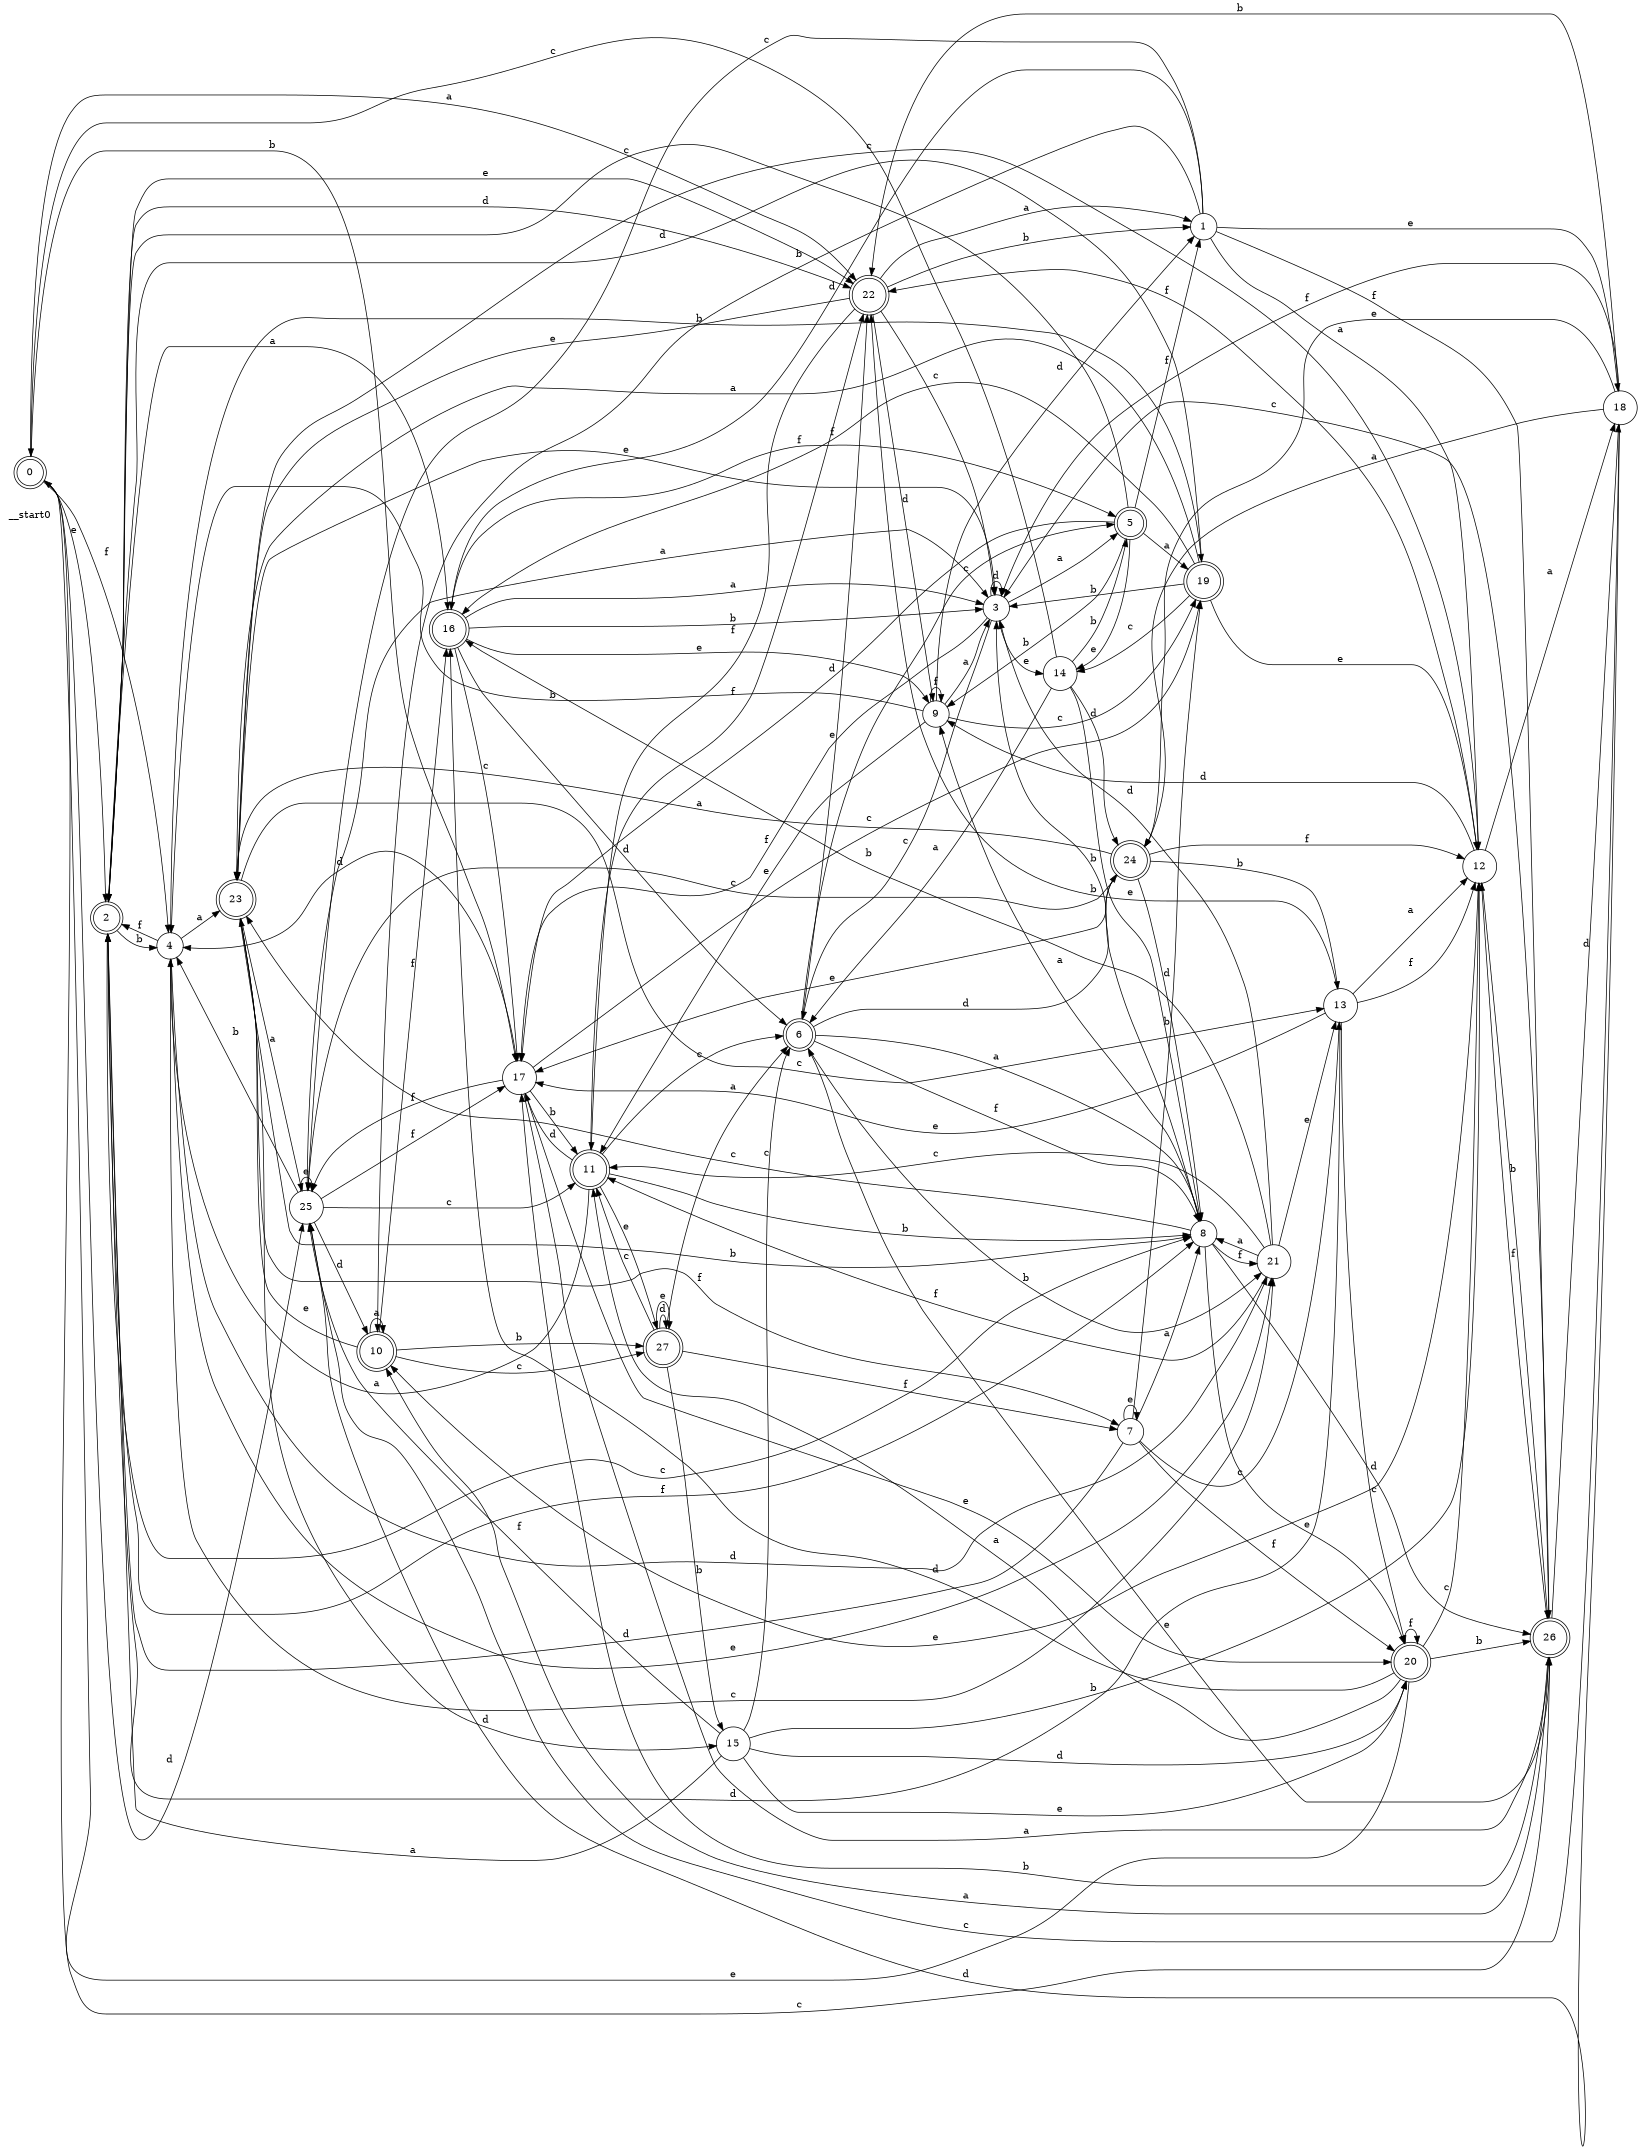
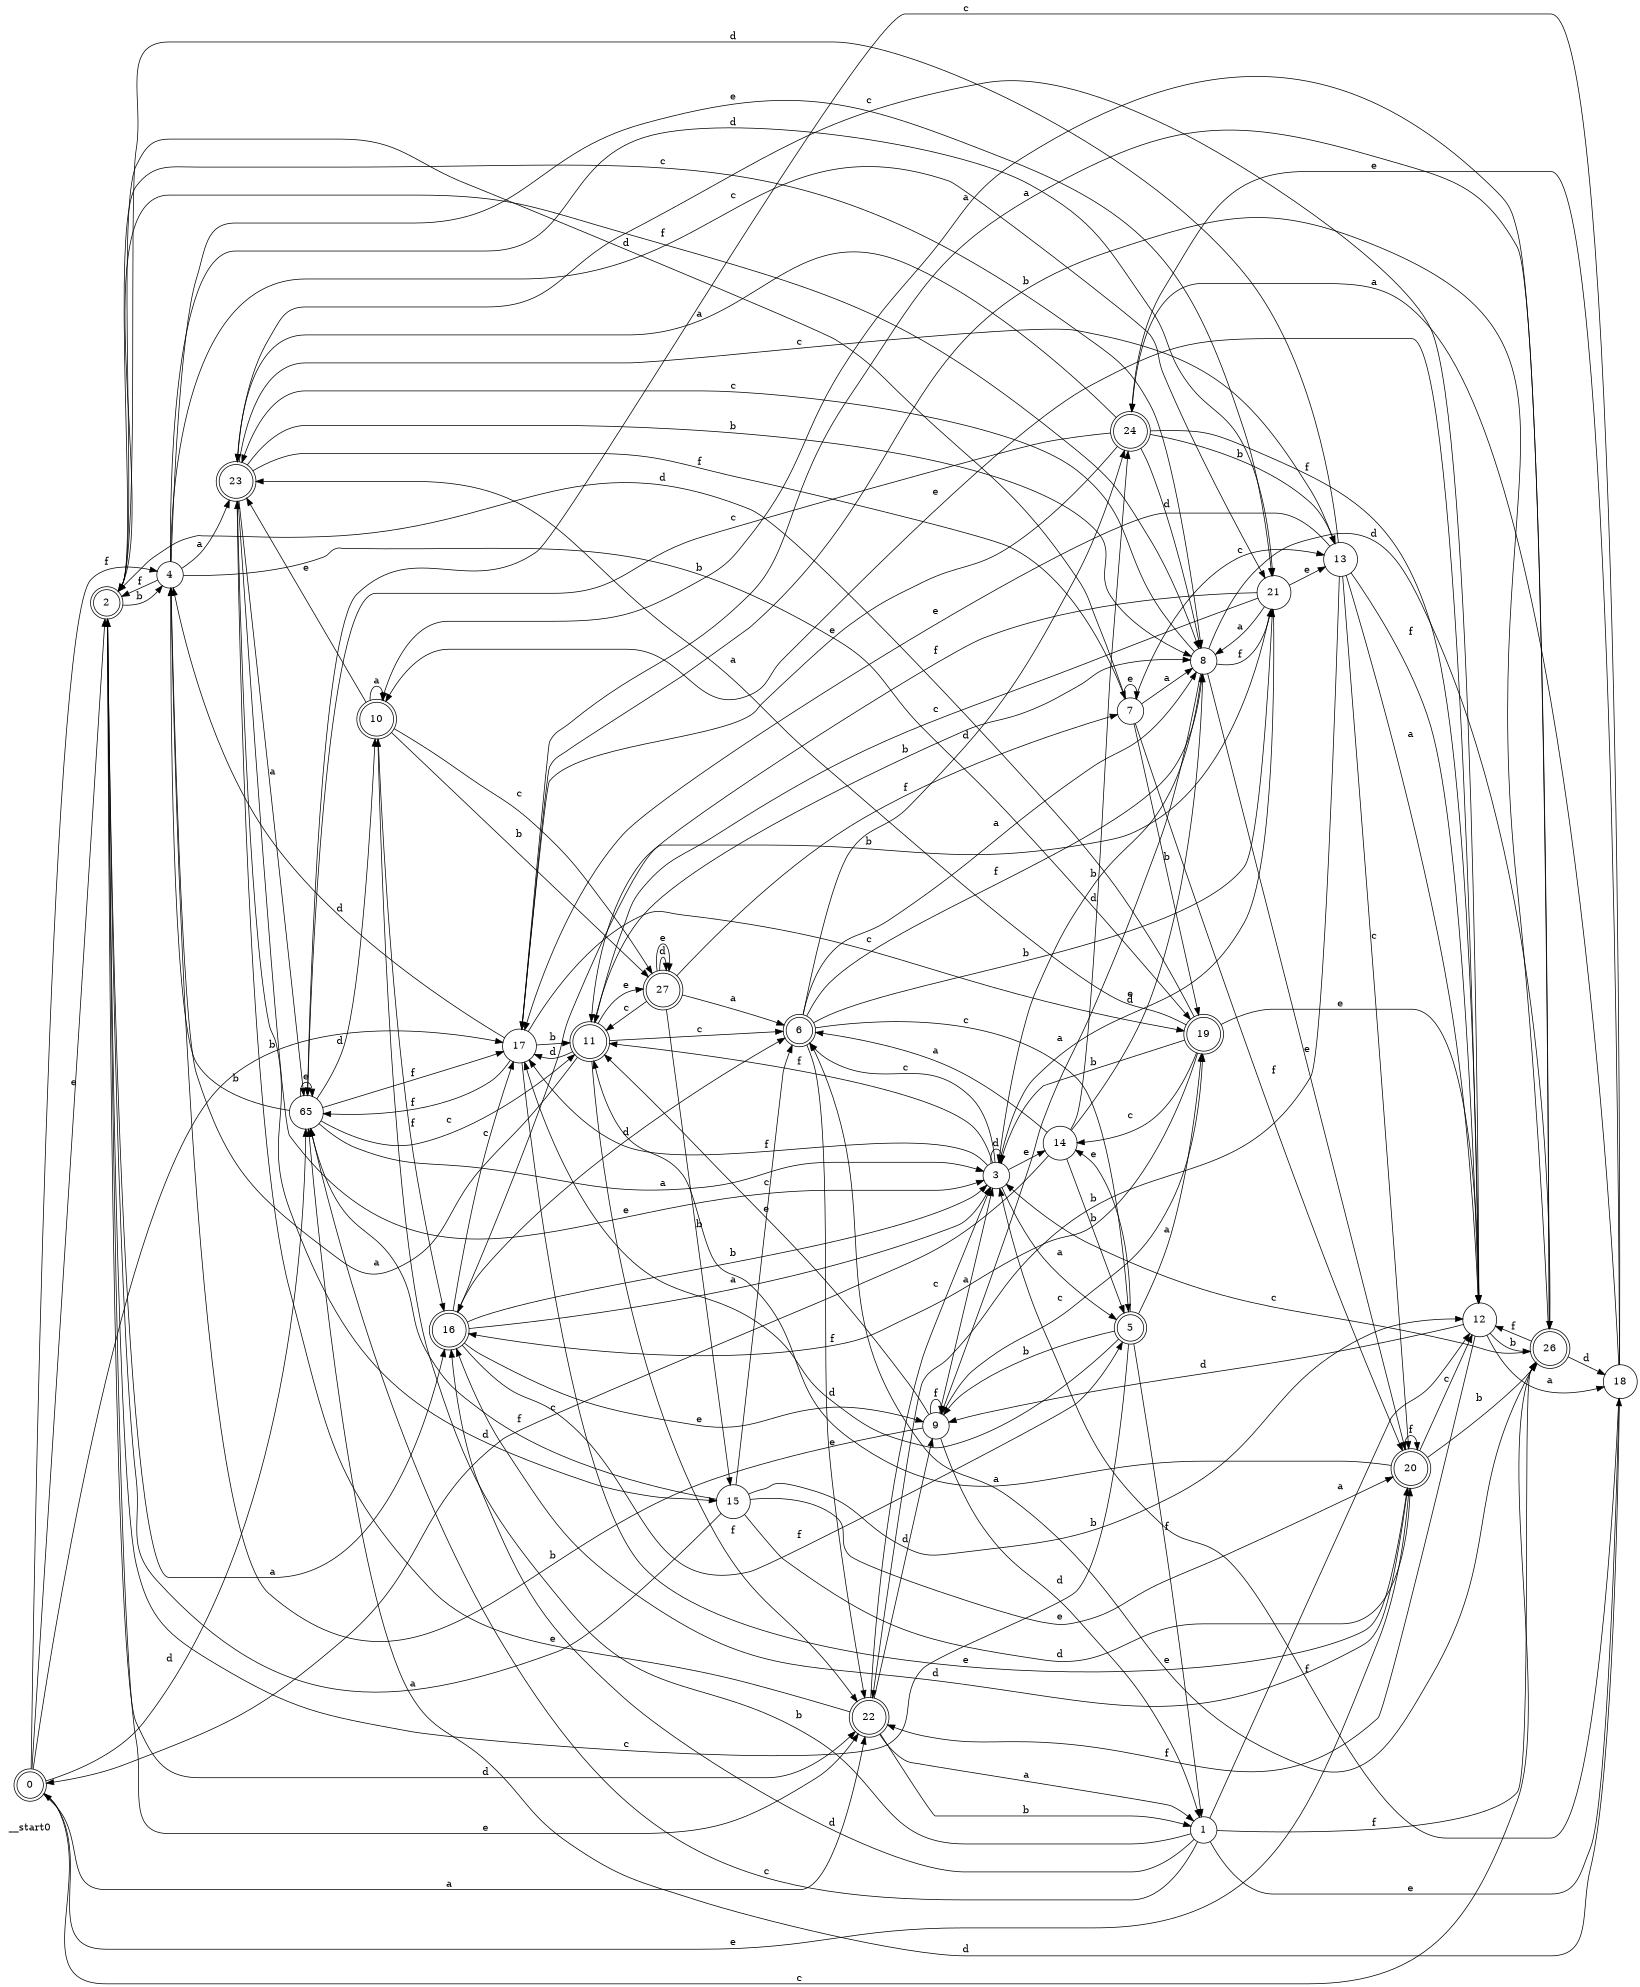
edge "18" -> "22": removed, label "b"
edge "22" -> "11": now "3" -> "11"
node "25": label "25" -> "65"
